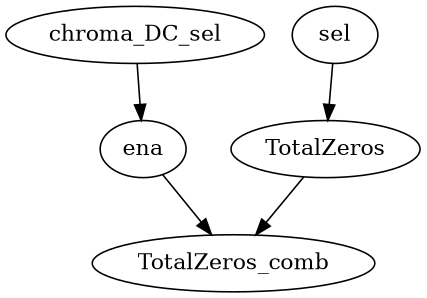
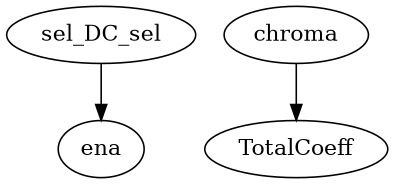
node "chroma_DC_sel": label "chroma_DC_sel" -> "sel_DC_sel"
node "sel": label "sel" -> "chroma"
node "TotalZeros": label "TotalZeros" -> "TotalCoeff"
node "TotalZeros_comb": removed
